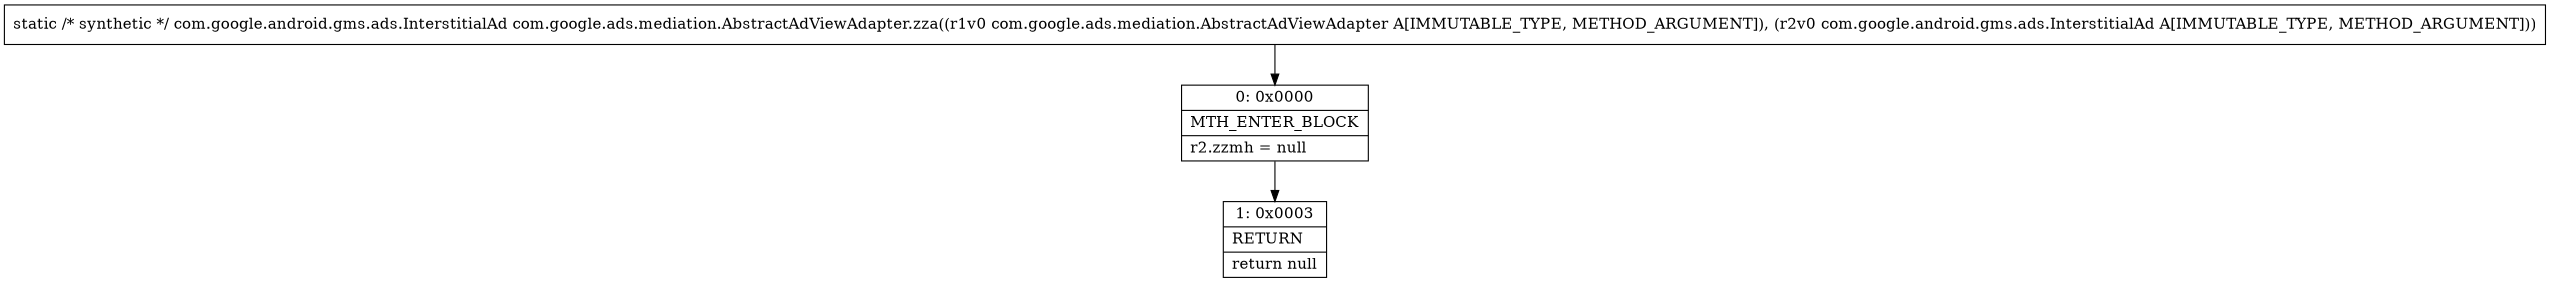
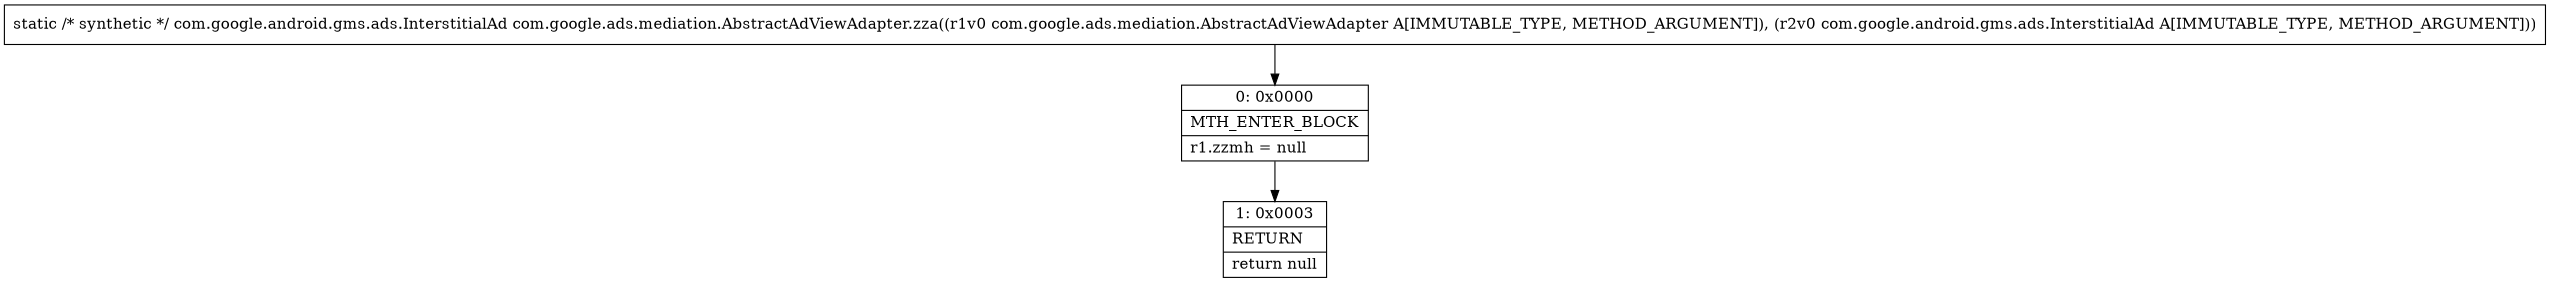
node "0: 0x0000": text "r2.zzmh = null" -> "r1.zzmh = null"
